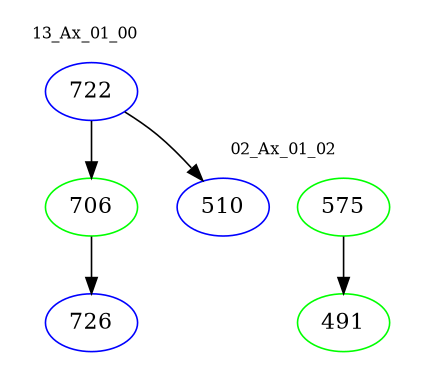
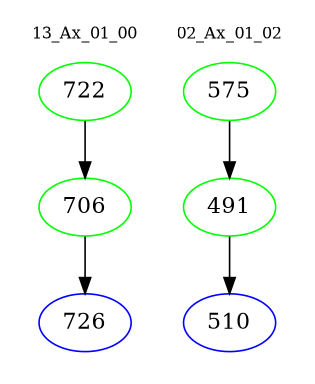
node "722": color blue -> green
edge "722" -> "510": now "491" -> "510"
